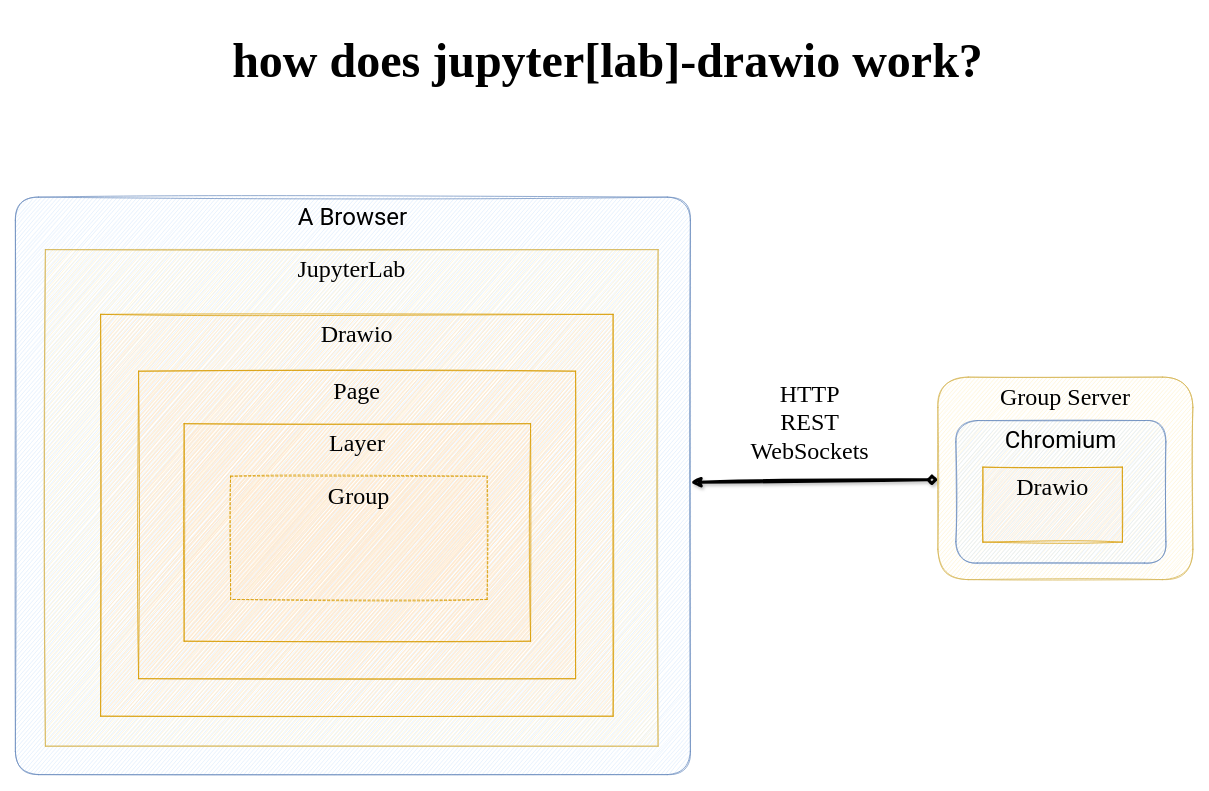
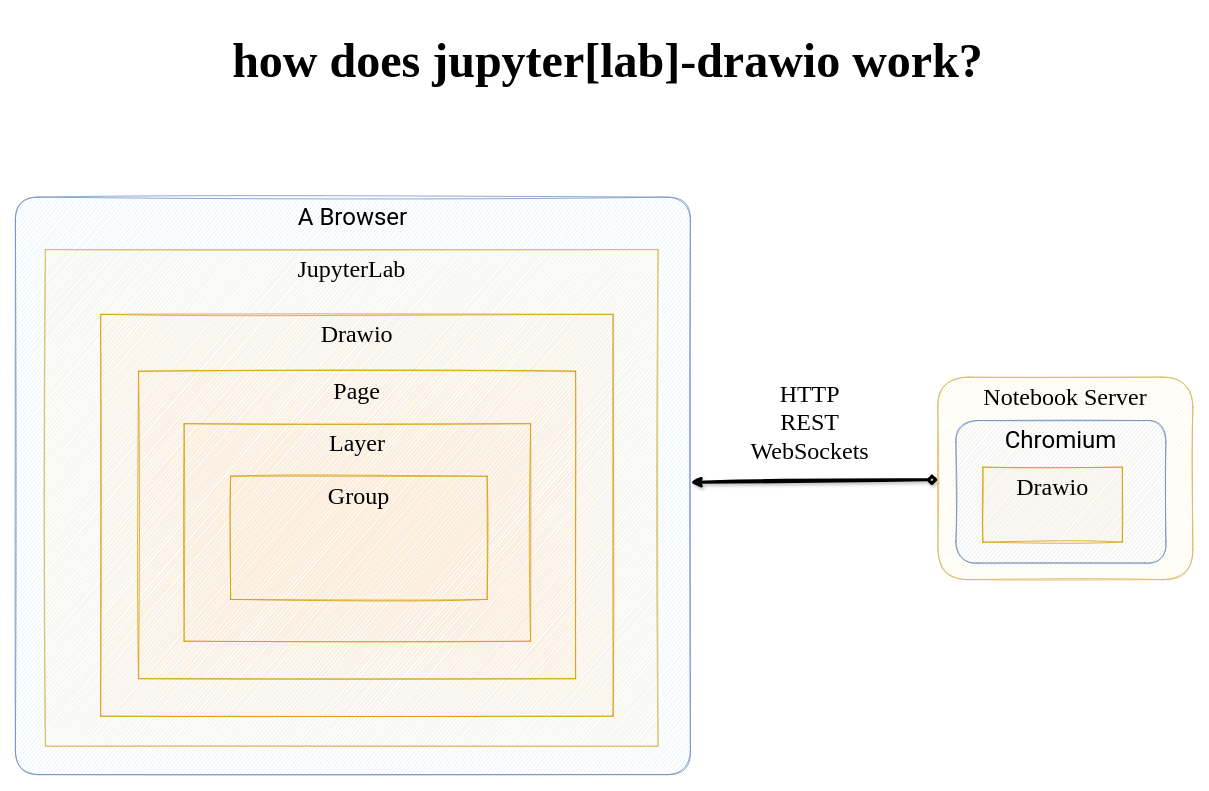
node "Group Server": label "Group Server" -> "Notebook Server"
node "Group": style dashed -> solid
